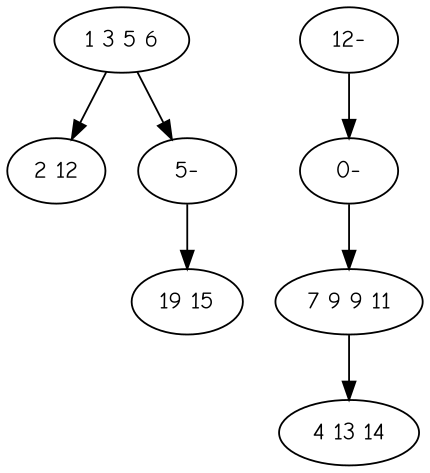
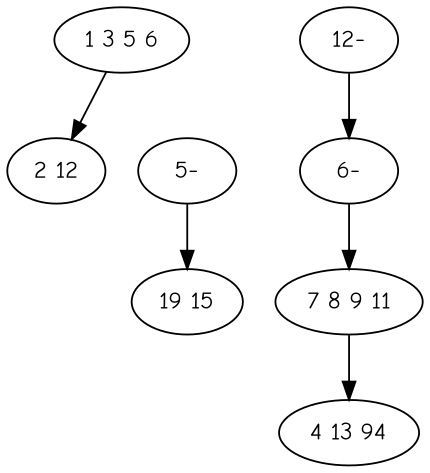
edge "1 3 5 6" -> "5-": removed
node "0-": label "0-" -> "6-"
node "7 9 9 11": label "7 9 9 11" -> "7 8 9 11"
node "4 13 14": label "4 13 14" -> "4 13 94"
